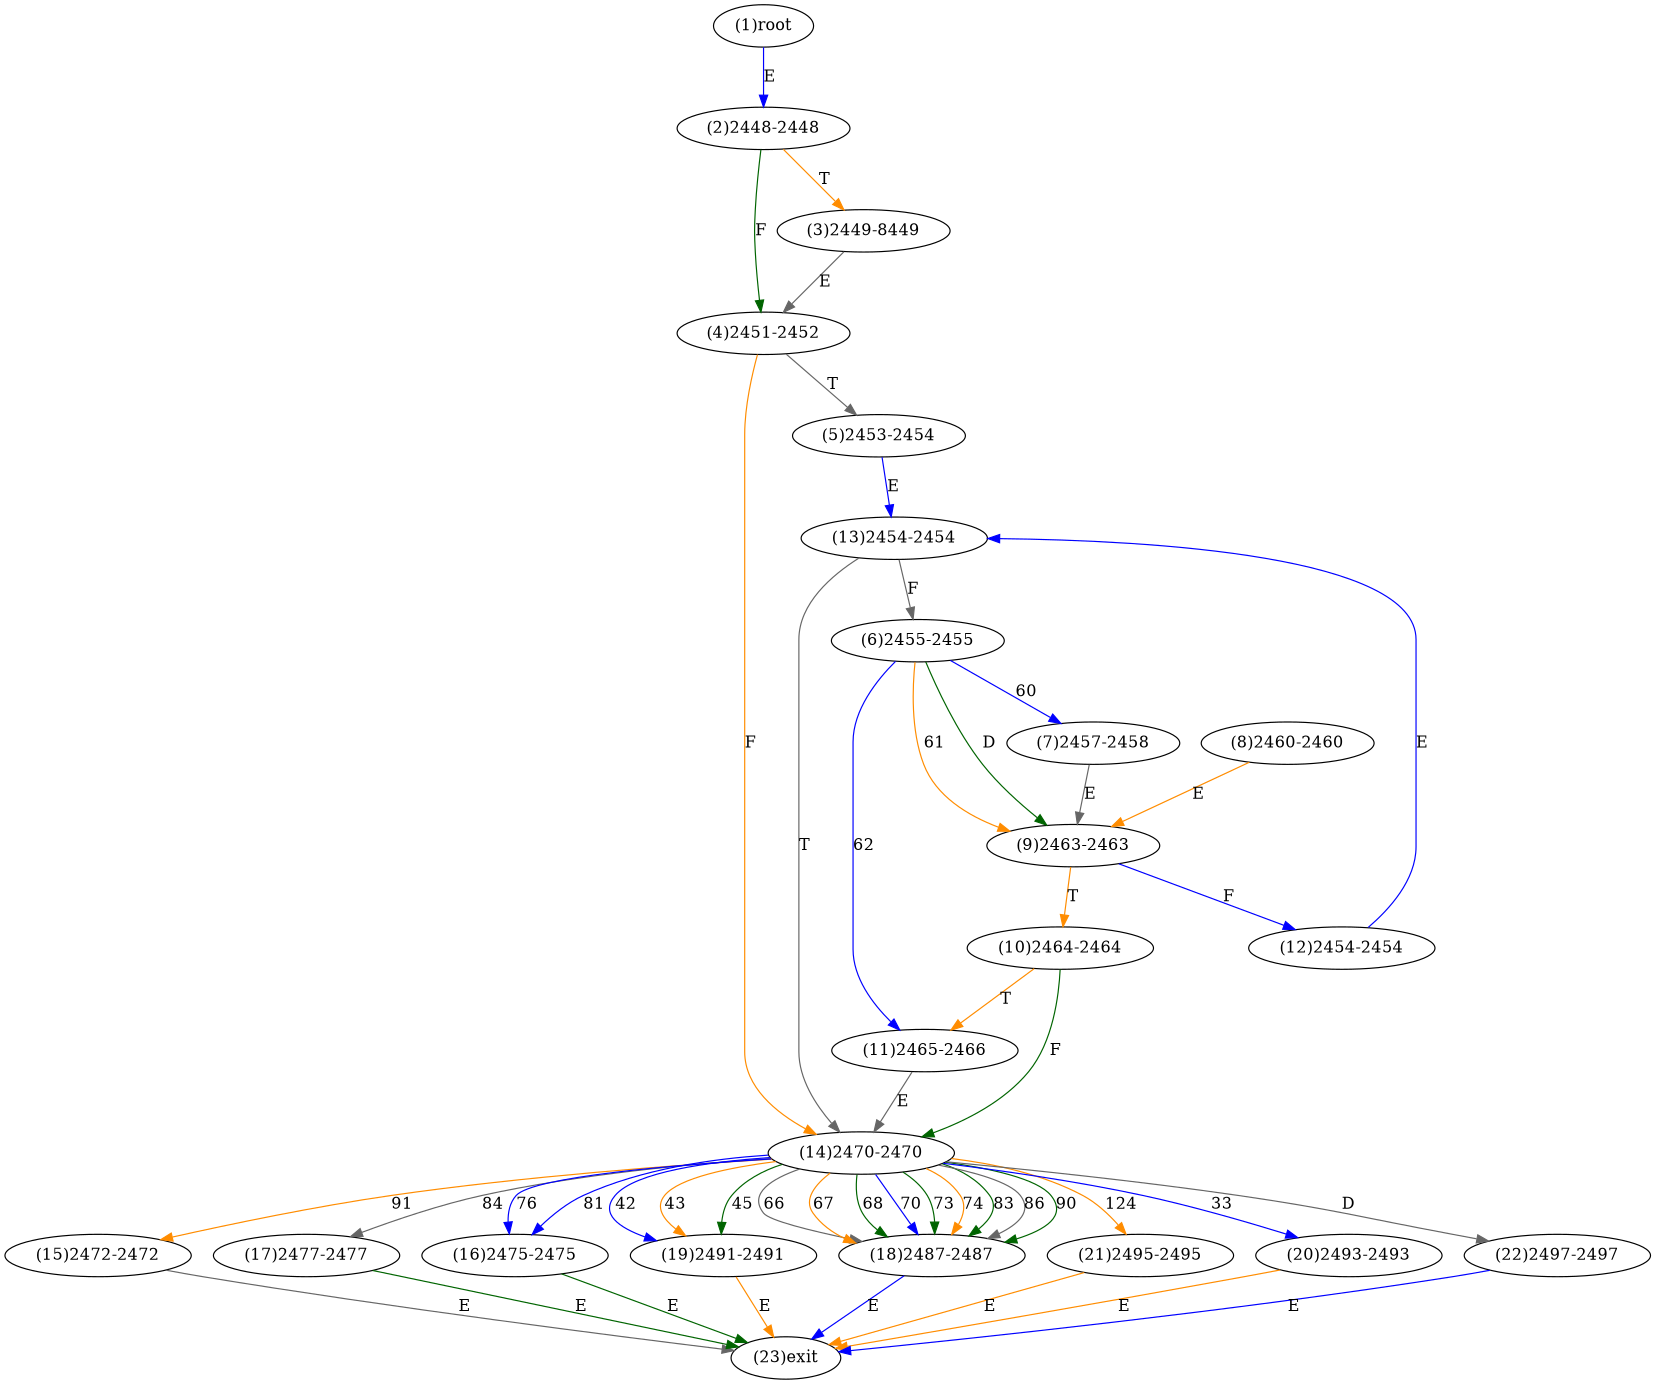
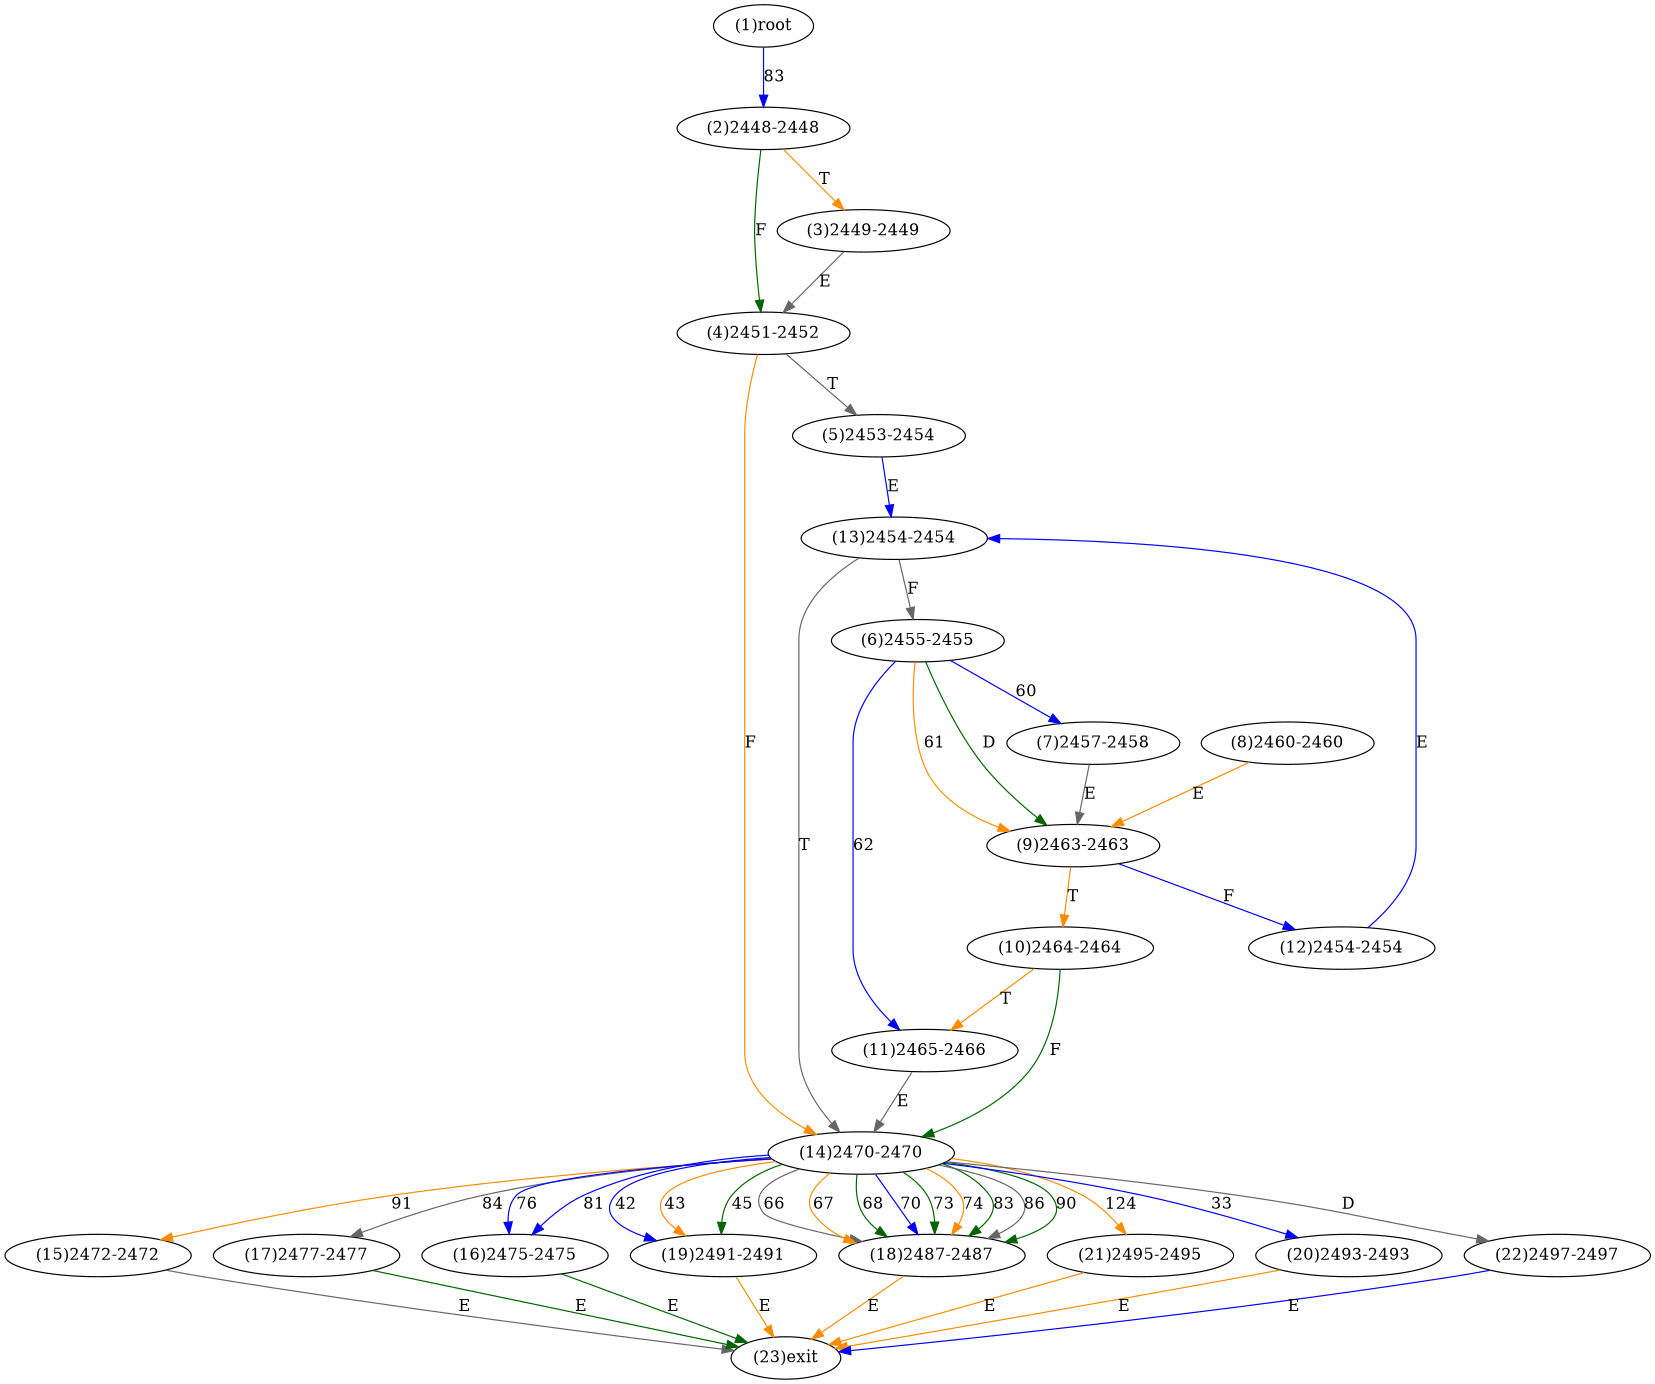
edge "(1)root" -> "(2)2448-2448": label "E" -> "83"
node "(3)2449-8449": label "(3)2449-8449" -> "(3)2449-2449"
edge "(18)2487-2487" -> "(23)exit": color blue -> darkorange
